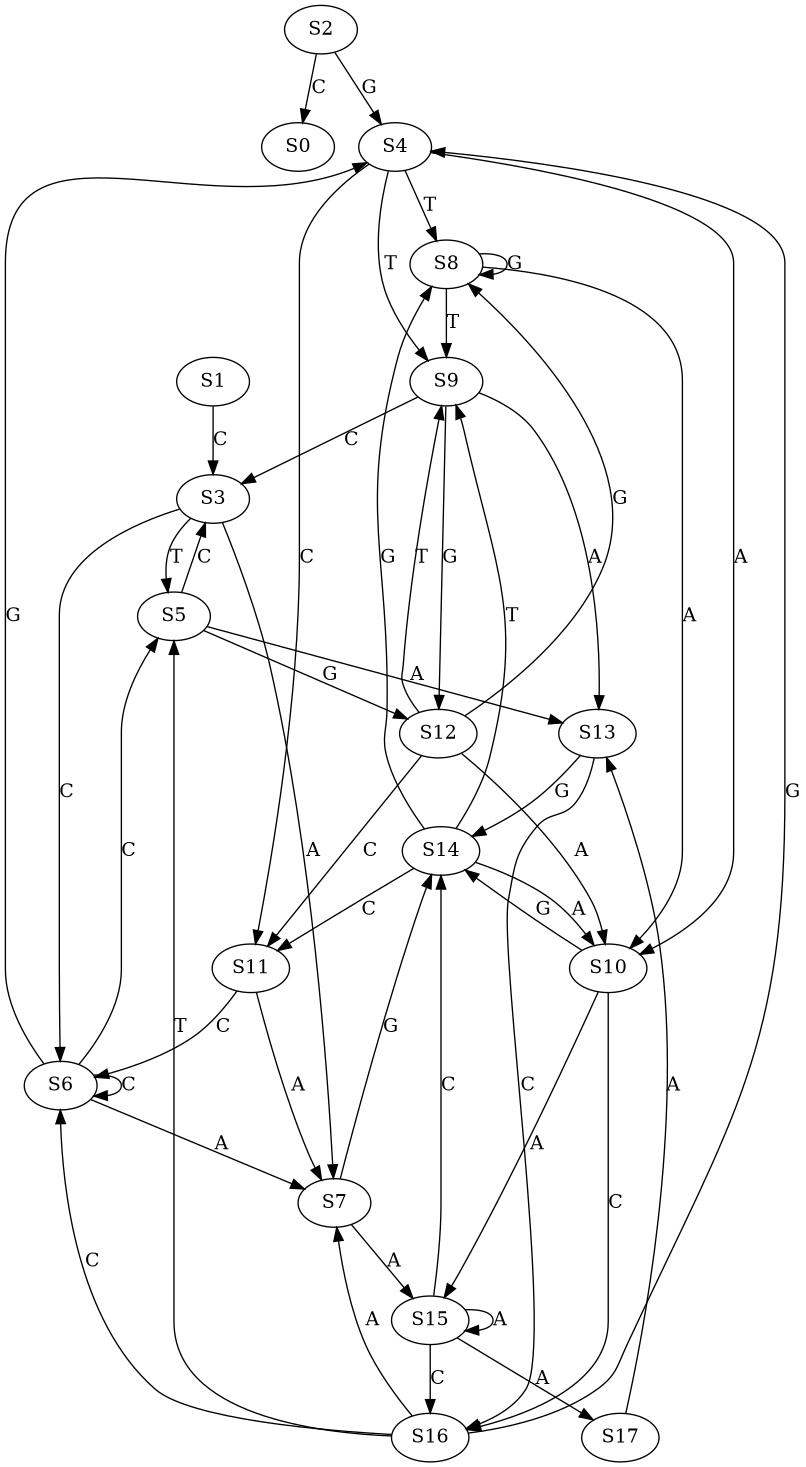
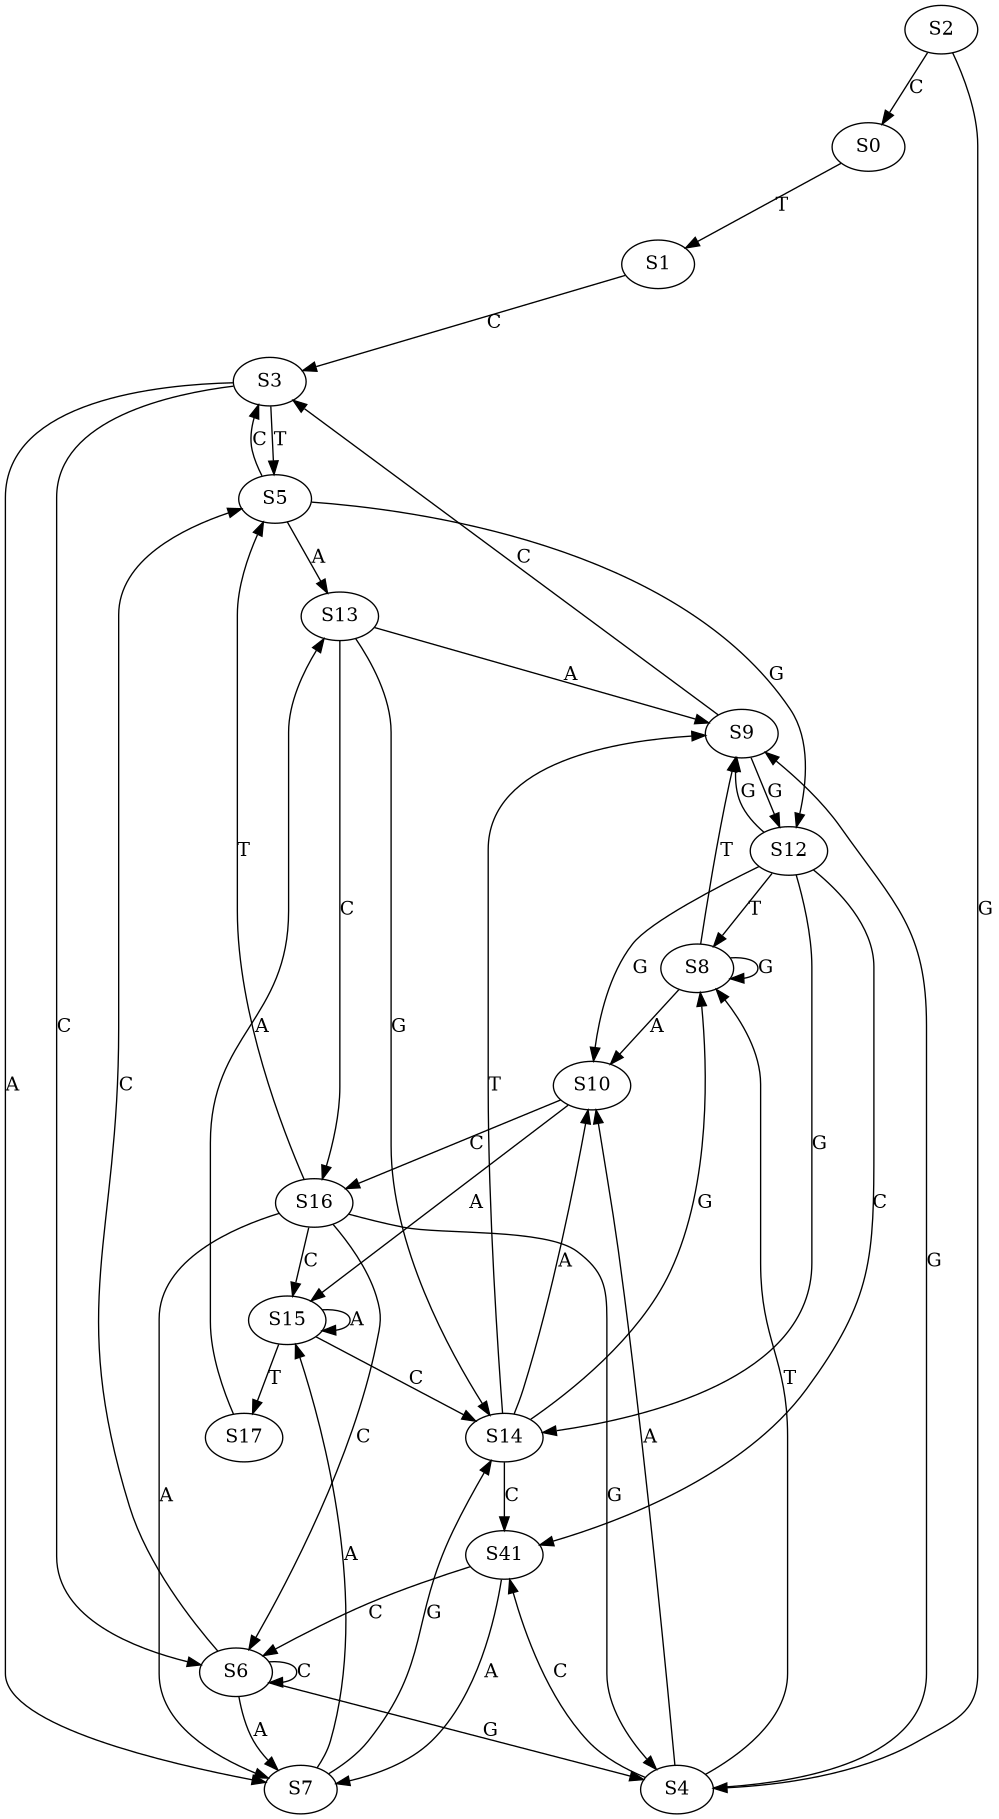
edge "S0" -> "S1": added, label "T"
edge "S4" -> "S9": label "T" -> "G"
edge "S12" -> "S8": label "G" -> "T"
edge "S9" -> "S13": reversed
edge "S12" -> "S9": label "T" -> "G"
edge "S12" -> "S10": label "A" -> "G"
edge "S10" -> "S14": now "S12" -> "S14"
node "S11": label "S11" -> "S41"
edge "S15" -> "S16": reversed
edge "S15" -> "S17": label "A" -> "T"
